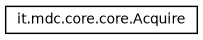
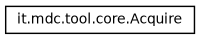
node "it.mdc.core.core.Acquire": label "it.mdc.core.core.Acquire" -> "it.mdc.tool.core.Acquire"
